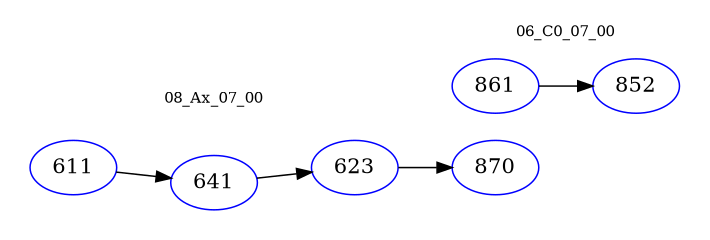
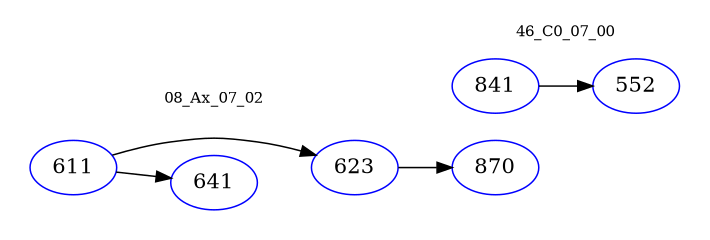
cluster "06_C0_07_00": label "06_C0_07_00" -> "46_C0_07_00"
node "861": label "861" -> "841"
node "852": label "852" -> "552"
cluster "08_Ax_07_00": label "08_Ax_07_00" -> "08_Ax_07_02"
edge "641" -> "623": now "611" -> "623"
